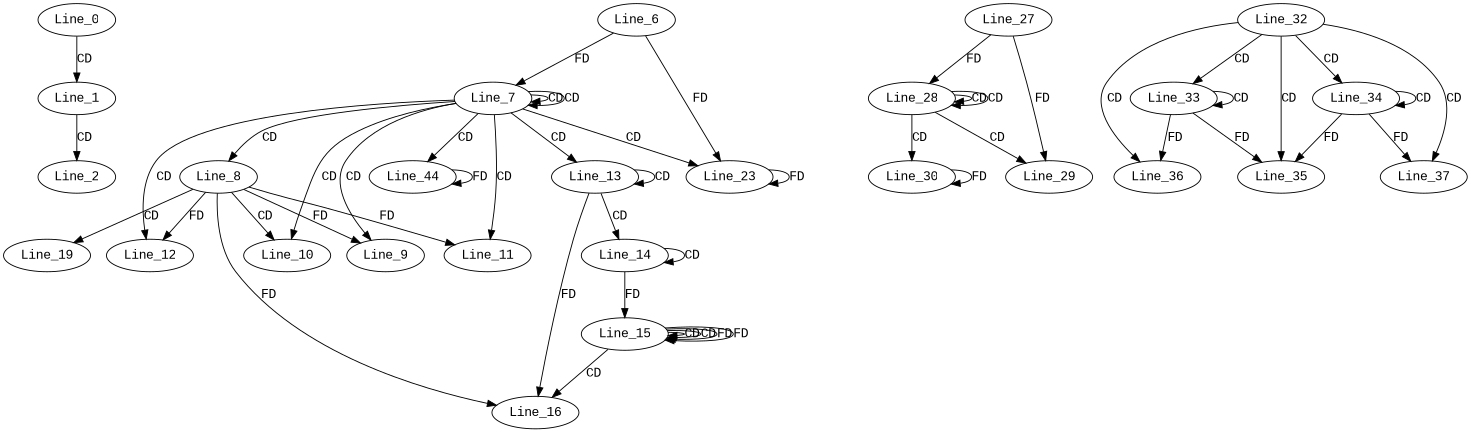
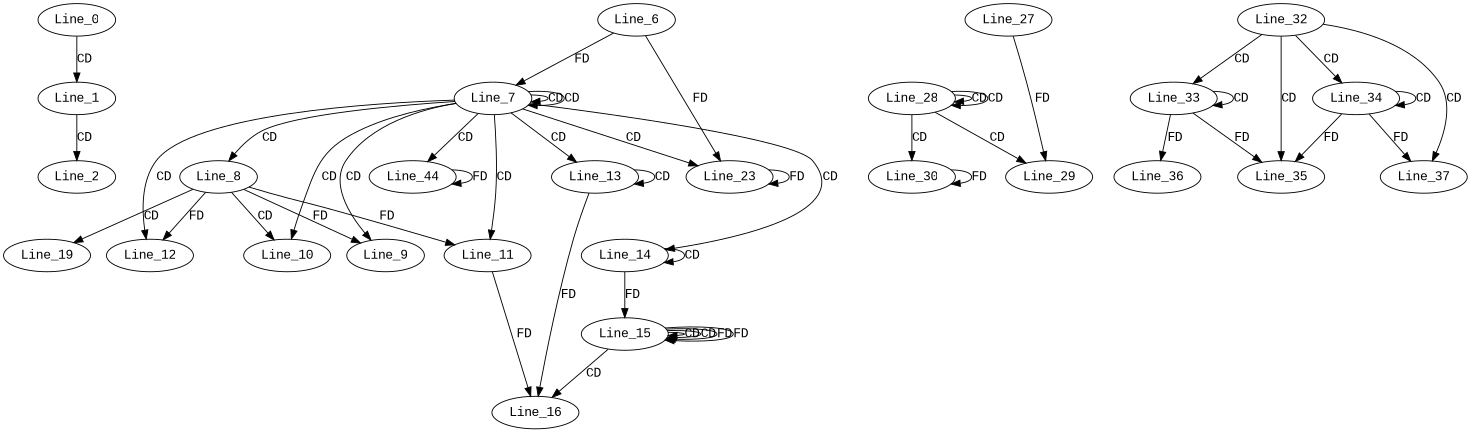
edge "Line_27" -> "Line_28": removed, label "FD"
edge "Line_32" -> "Line_36": removed, label "CD"
edge "Line_13" -> "Line_14": now "Line_7" -> "Line_14"
edge "Line_8" -> "Line_16": now "Line_11" -> "Line_16"
